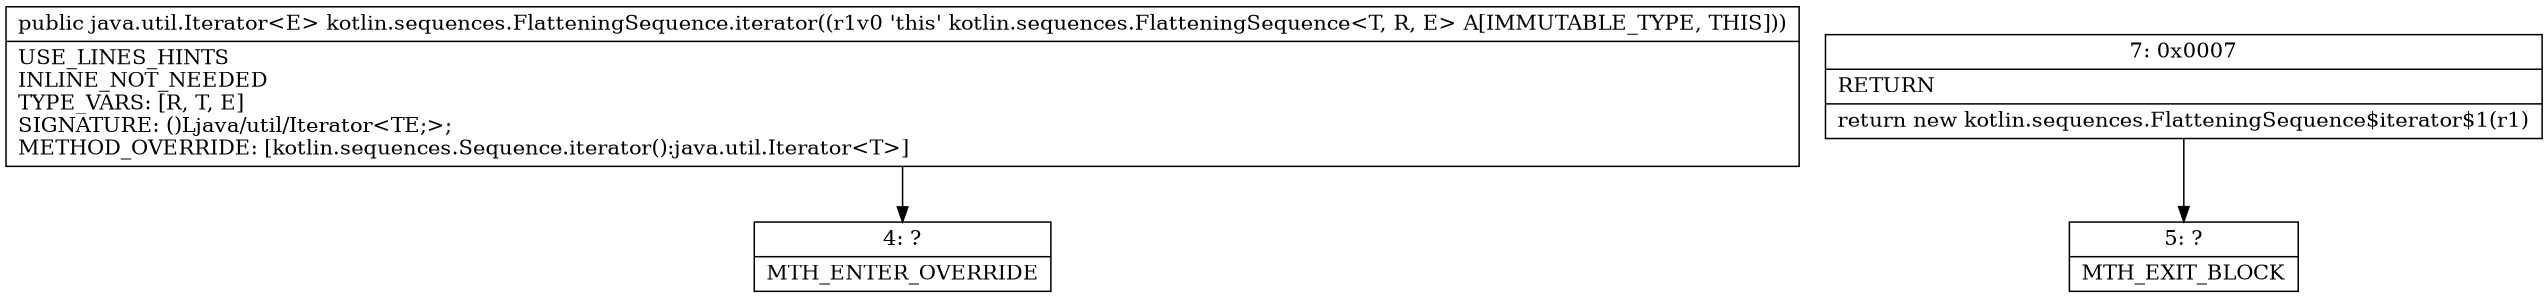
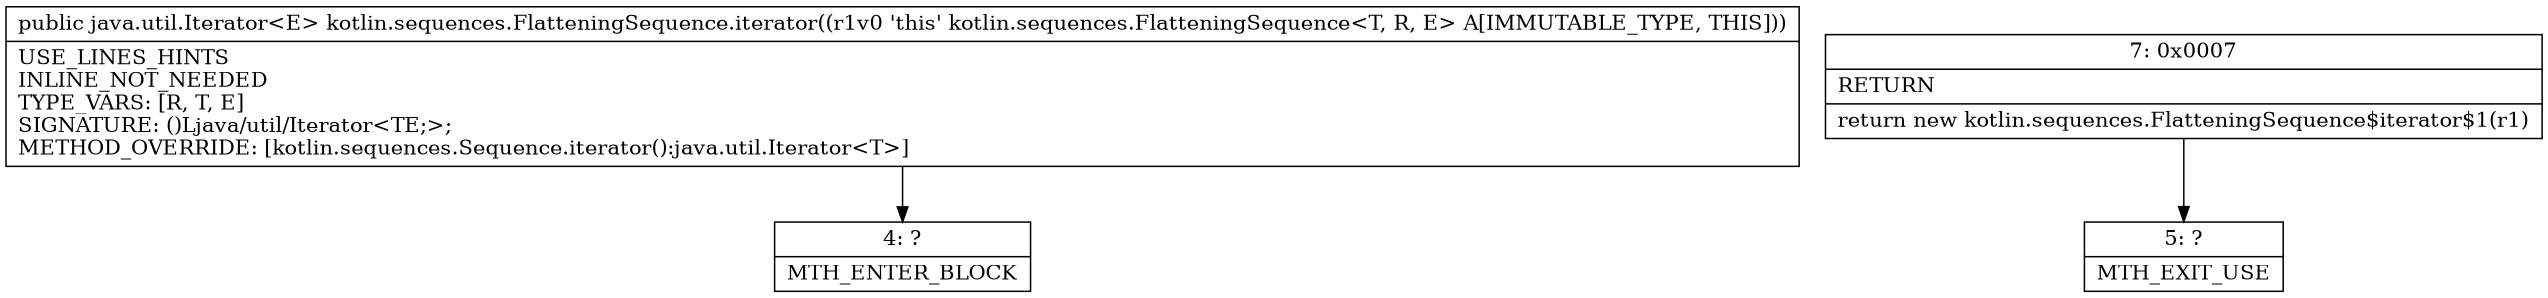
node "4: ?": text "MTH_ENTER_OVERRIDE" -> "MTH_ENTER_BLOCK"
node "5: ?": text "MTH_EXIT_BLOCK" -> "MTH_EXIT_USE"
